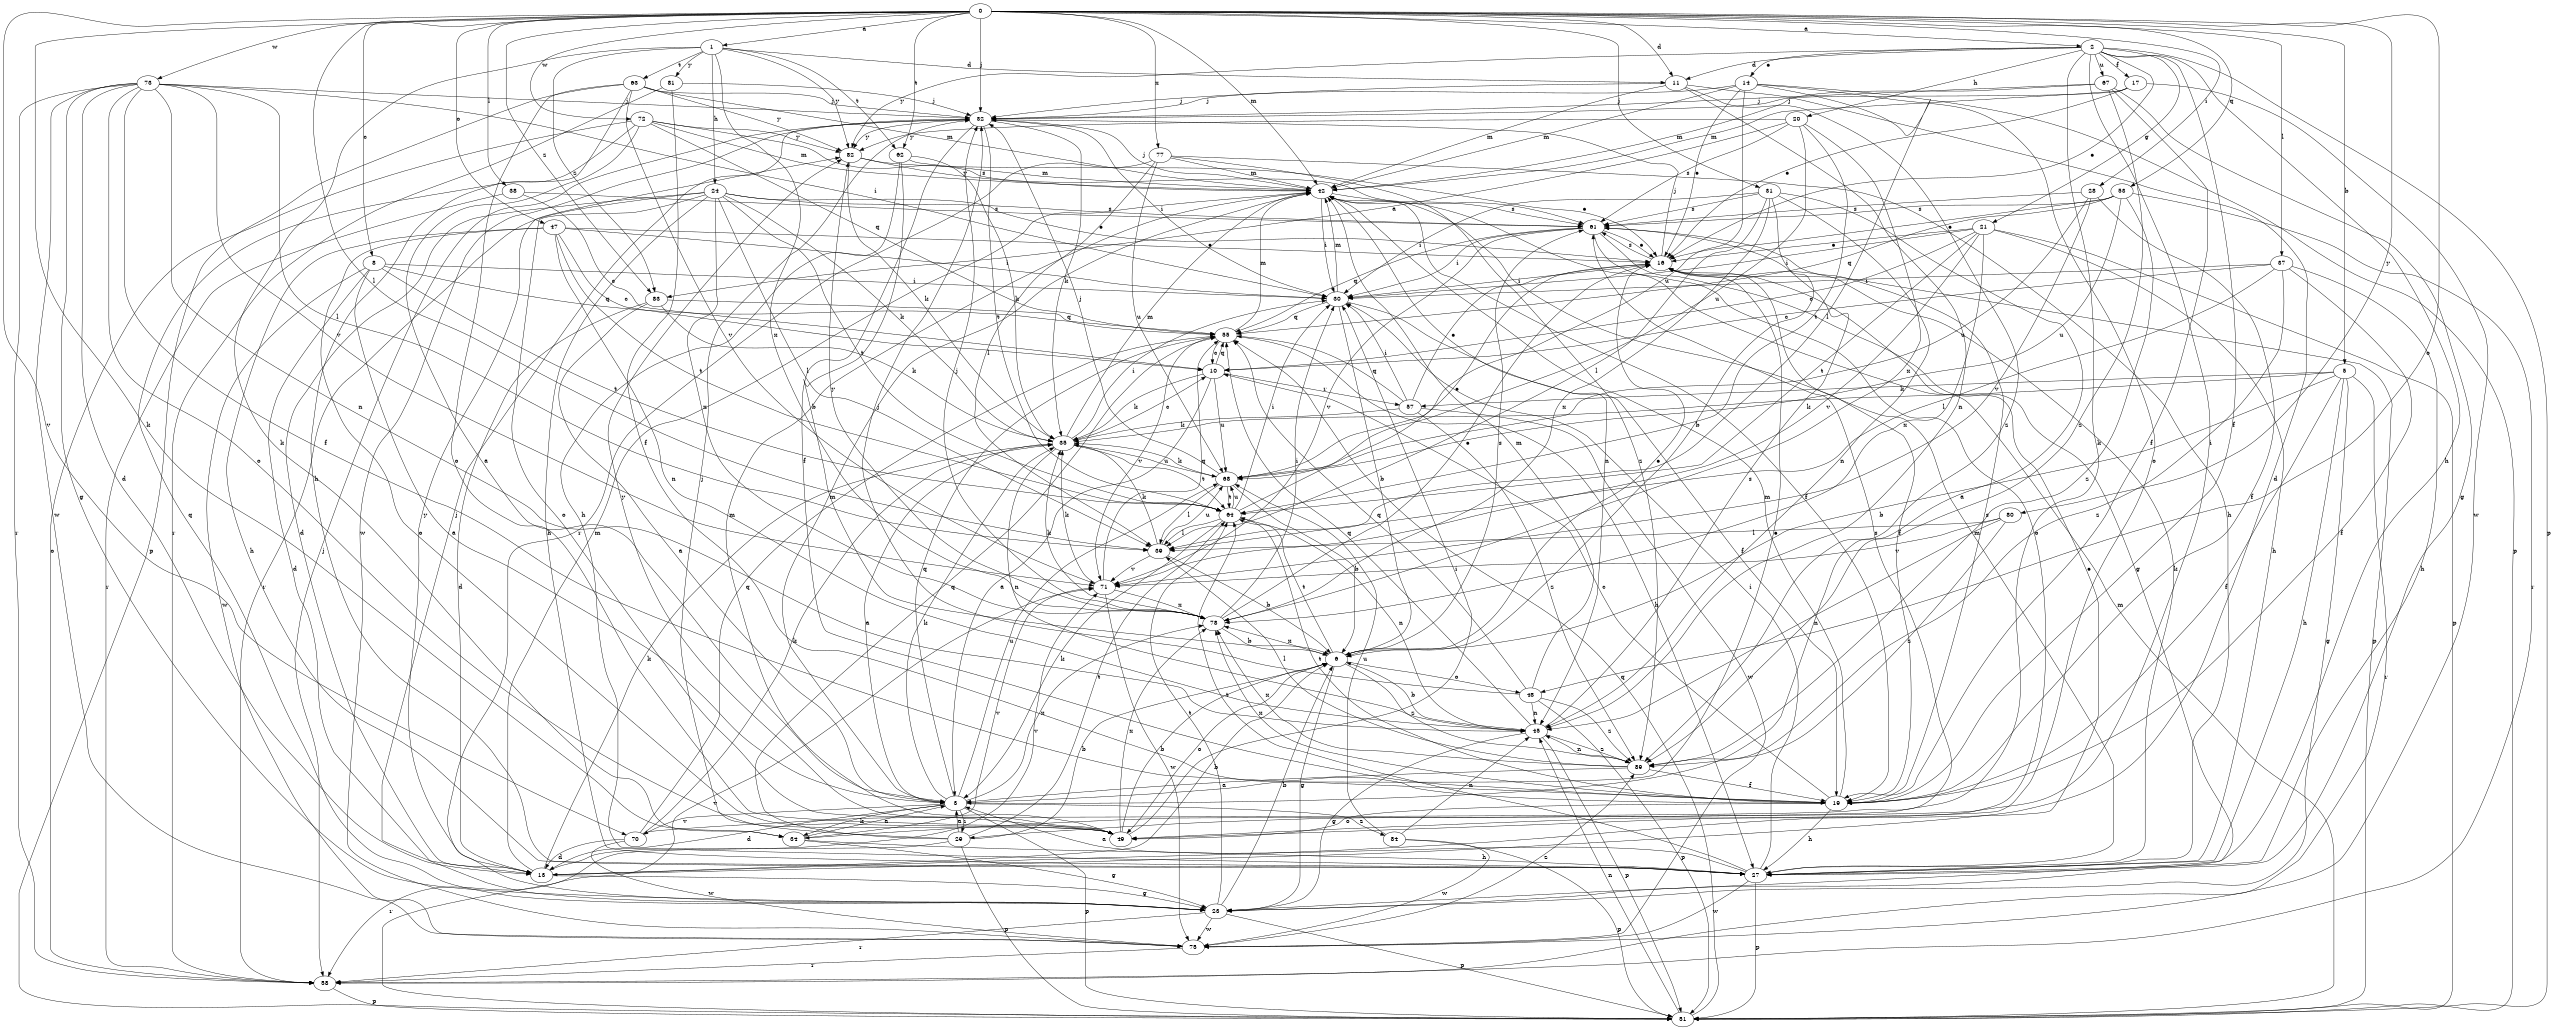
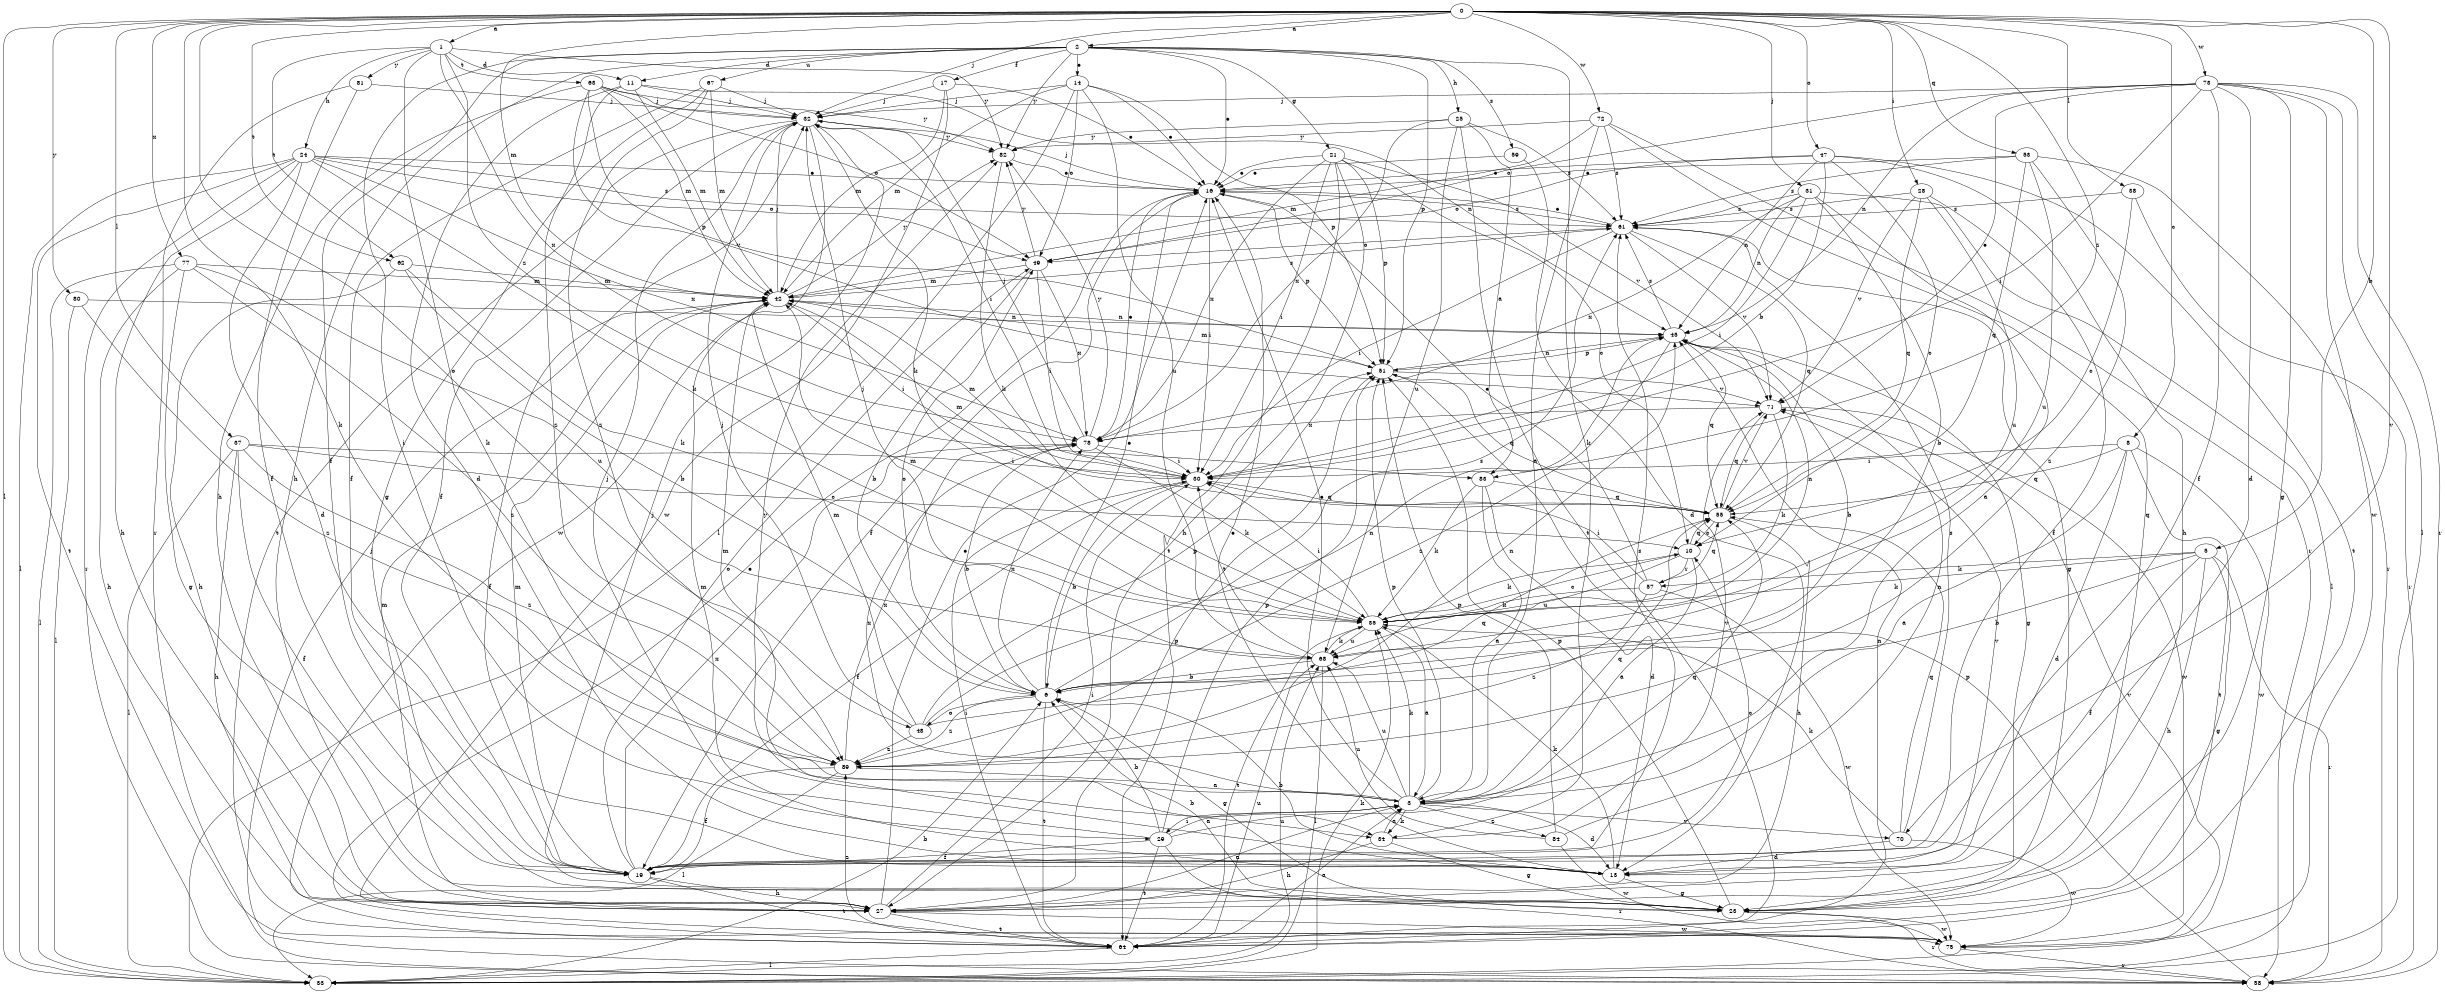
edge "0" -> "11": removed, label "d"
node "20": label "20" -> "25"
node "59": added
edge "82" -> "42": reversed
edge "72" -> "55": now "28" -> "55"
edge "47" -> "30": label "i" -> "b"
edge "73" -> "71": label "v" -> "e"
edge "32" -> "58": reversed
edge "68" -> "64": now "68" -> "30"
edge "77" -> "23": label "r" -> "g"
edge "72" -> "58": label "o" -> "r"
node "39": label "39" -> "33"
edge "80" -> "71": removed, label "v"
edge "27" -> "16": label "k" -> "e"
edge "64" -> "3": label "k" -> "a"
edge "23" -> "64": removed, label "t"
edge "29" -> "19": added, label "f"
